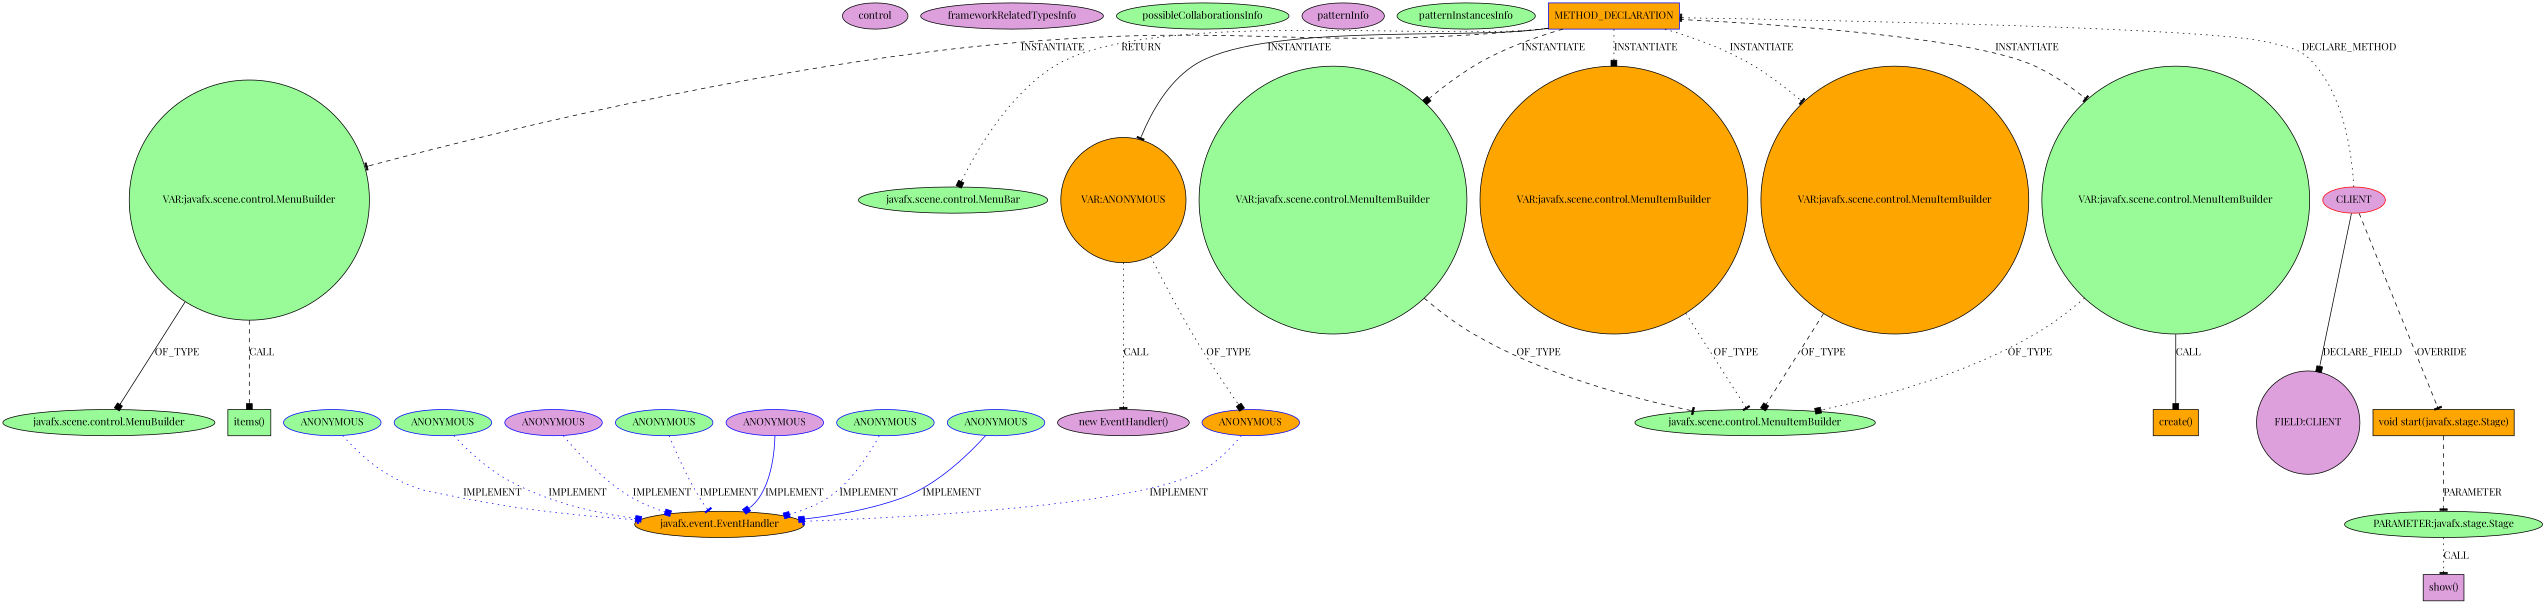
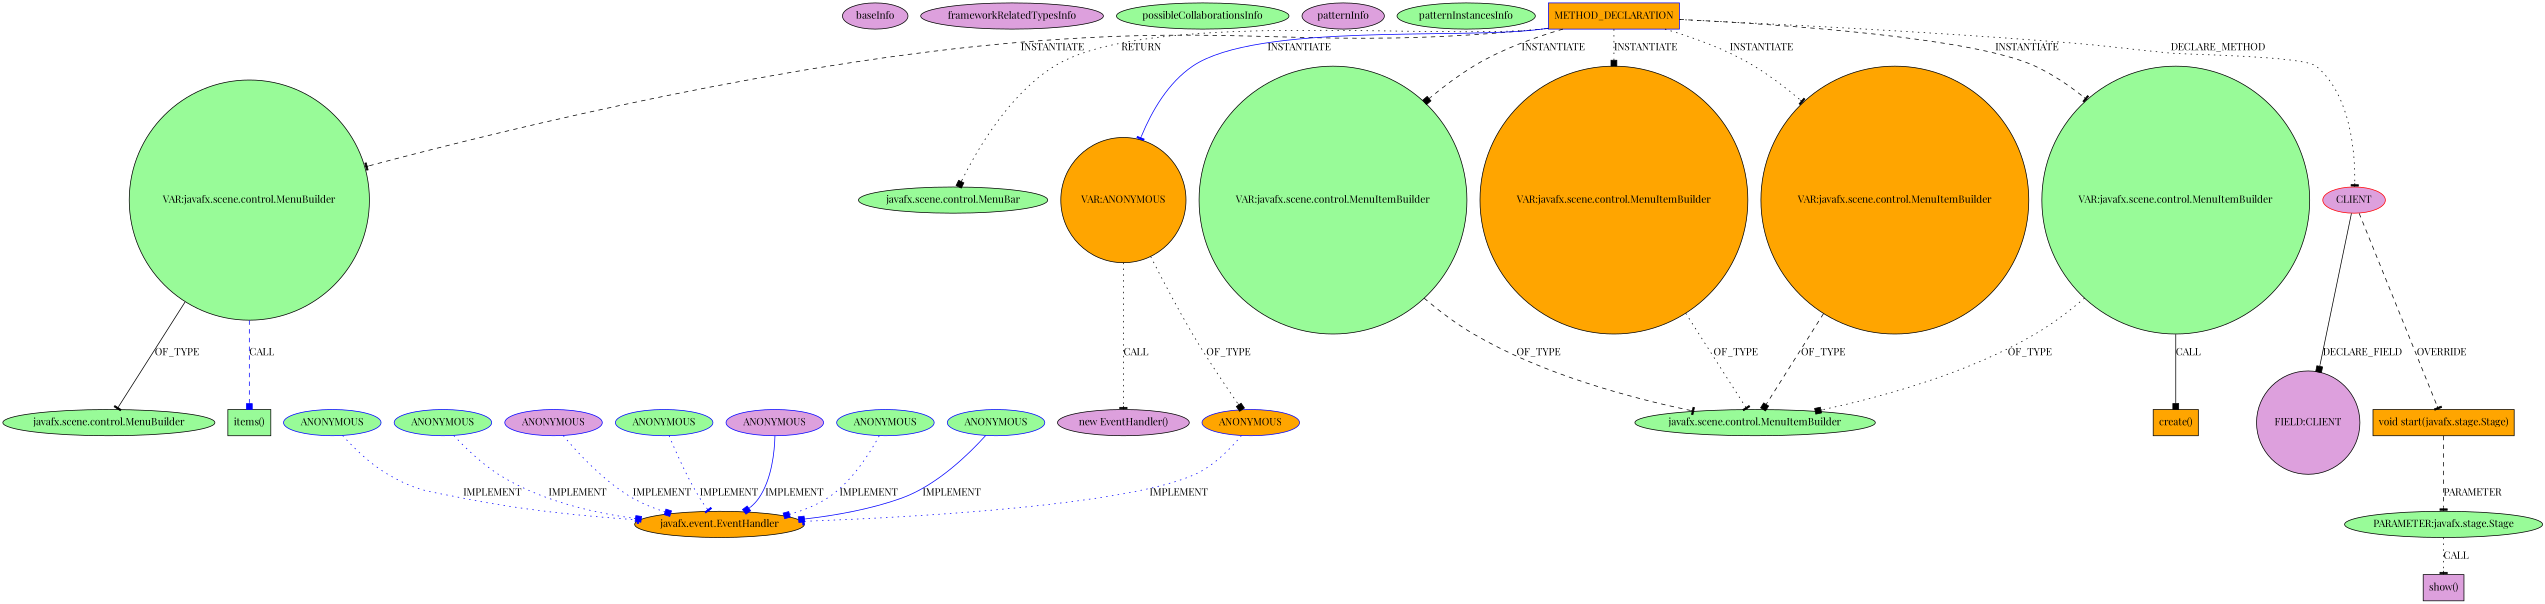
node "control": label "control" -> "baseInfo"
edge "CLIENT" -> "METHOD_DECLARATION": reversed
edge "METHOD_DECLARATION" -> "VAR:ANONYMOUS": color black -> blue
edge "VAR:javafx.scene.control.MenuBuilder" -> "javafx.scene.control.MenuBuilder": arrowhead box -> tee
edge "VAR:javafx.scene.control.MenuBuilder" -> "items()": color black -> blue
